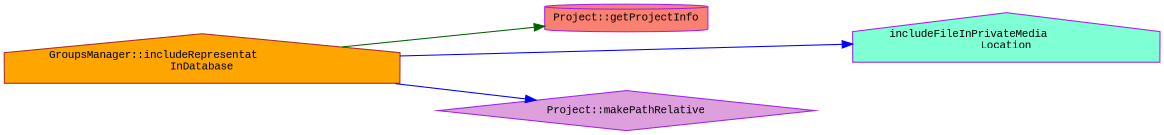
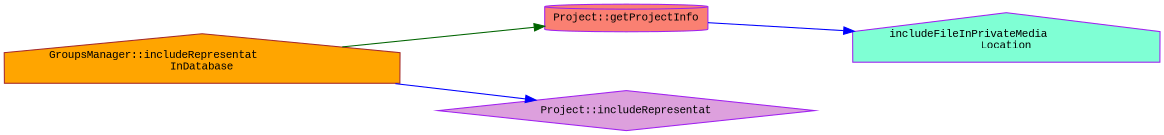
edge "GroupsManager::includeRepresentat InDatabase" -> "includeFileInPrivateMedia Location": now "Project::getProjectInfo" -> "includeFileInPrivateMedia Location"
node "Project::makePathRelative": label "Project::makePathRelative" -> "Project::includeRepresentat"
